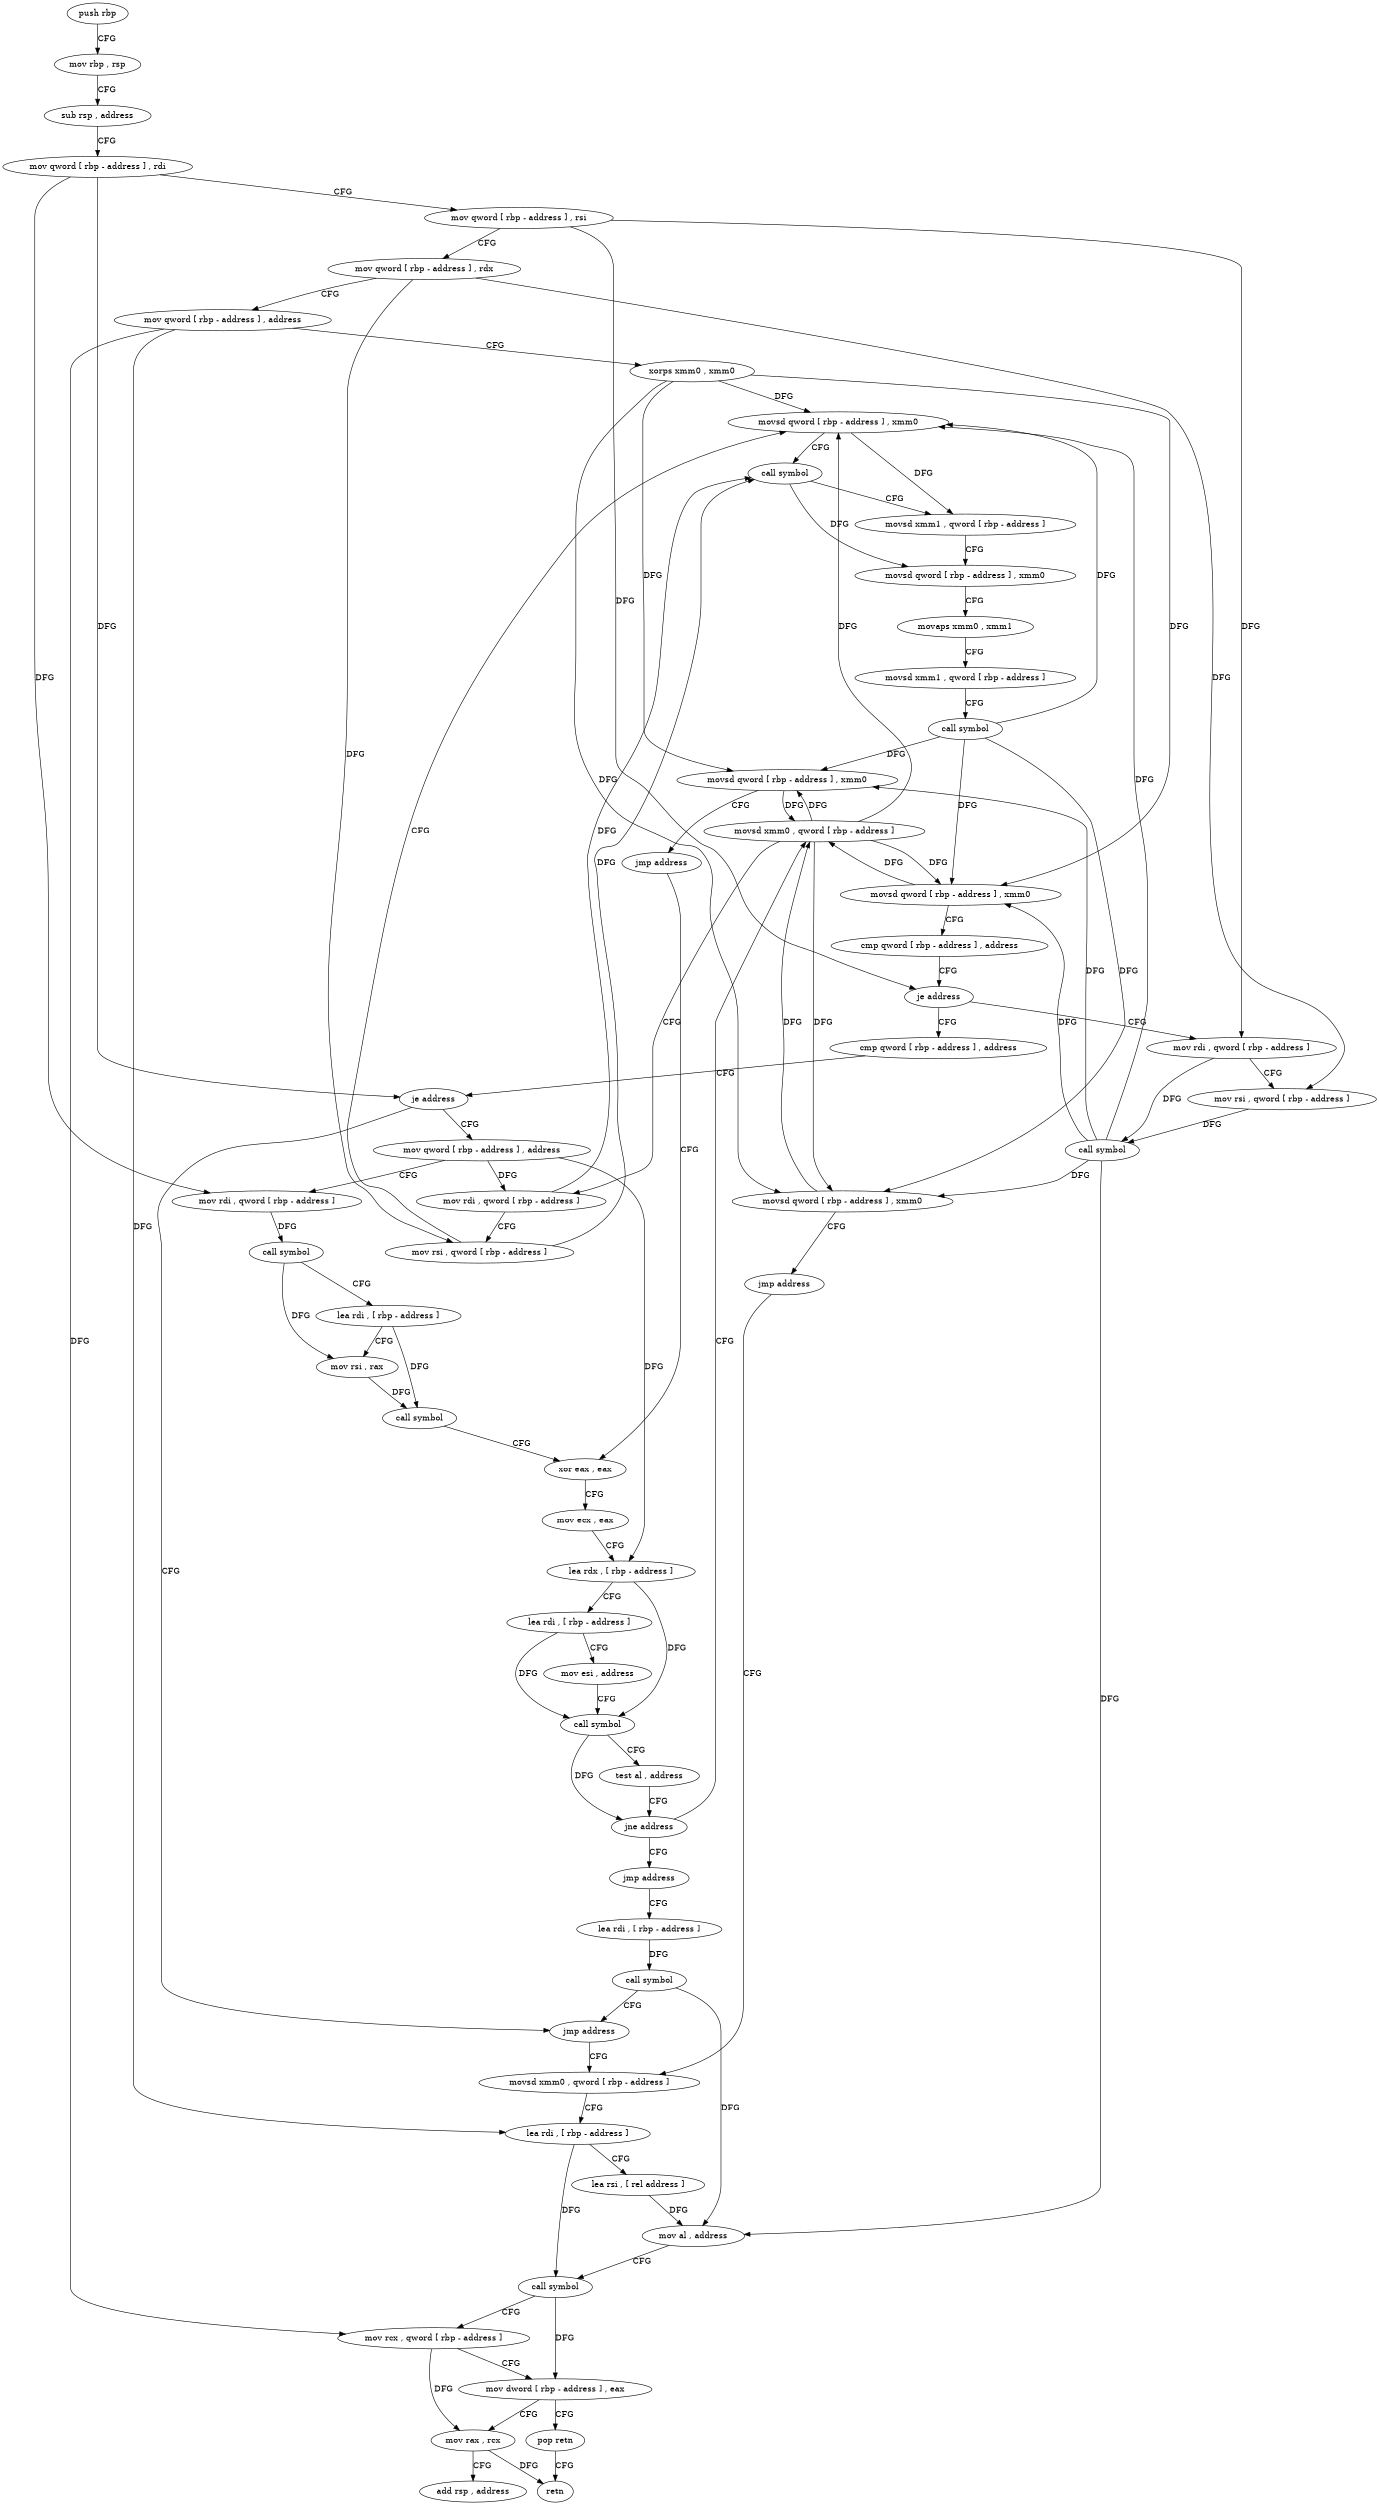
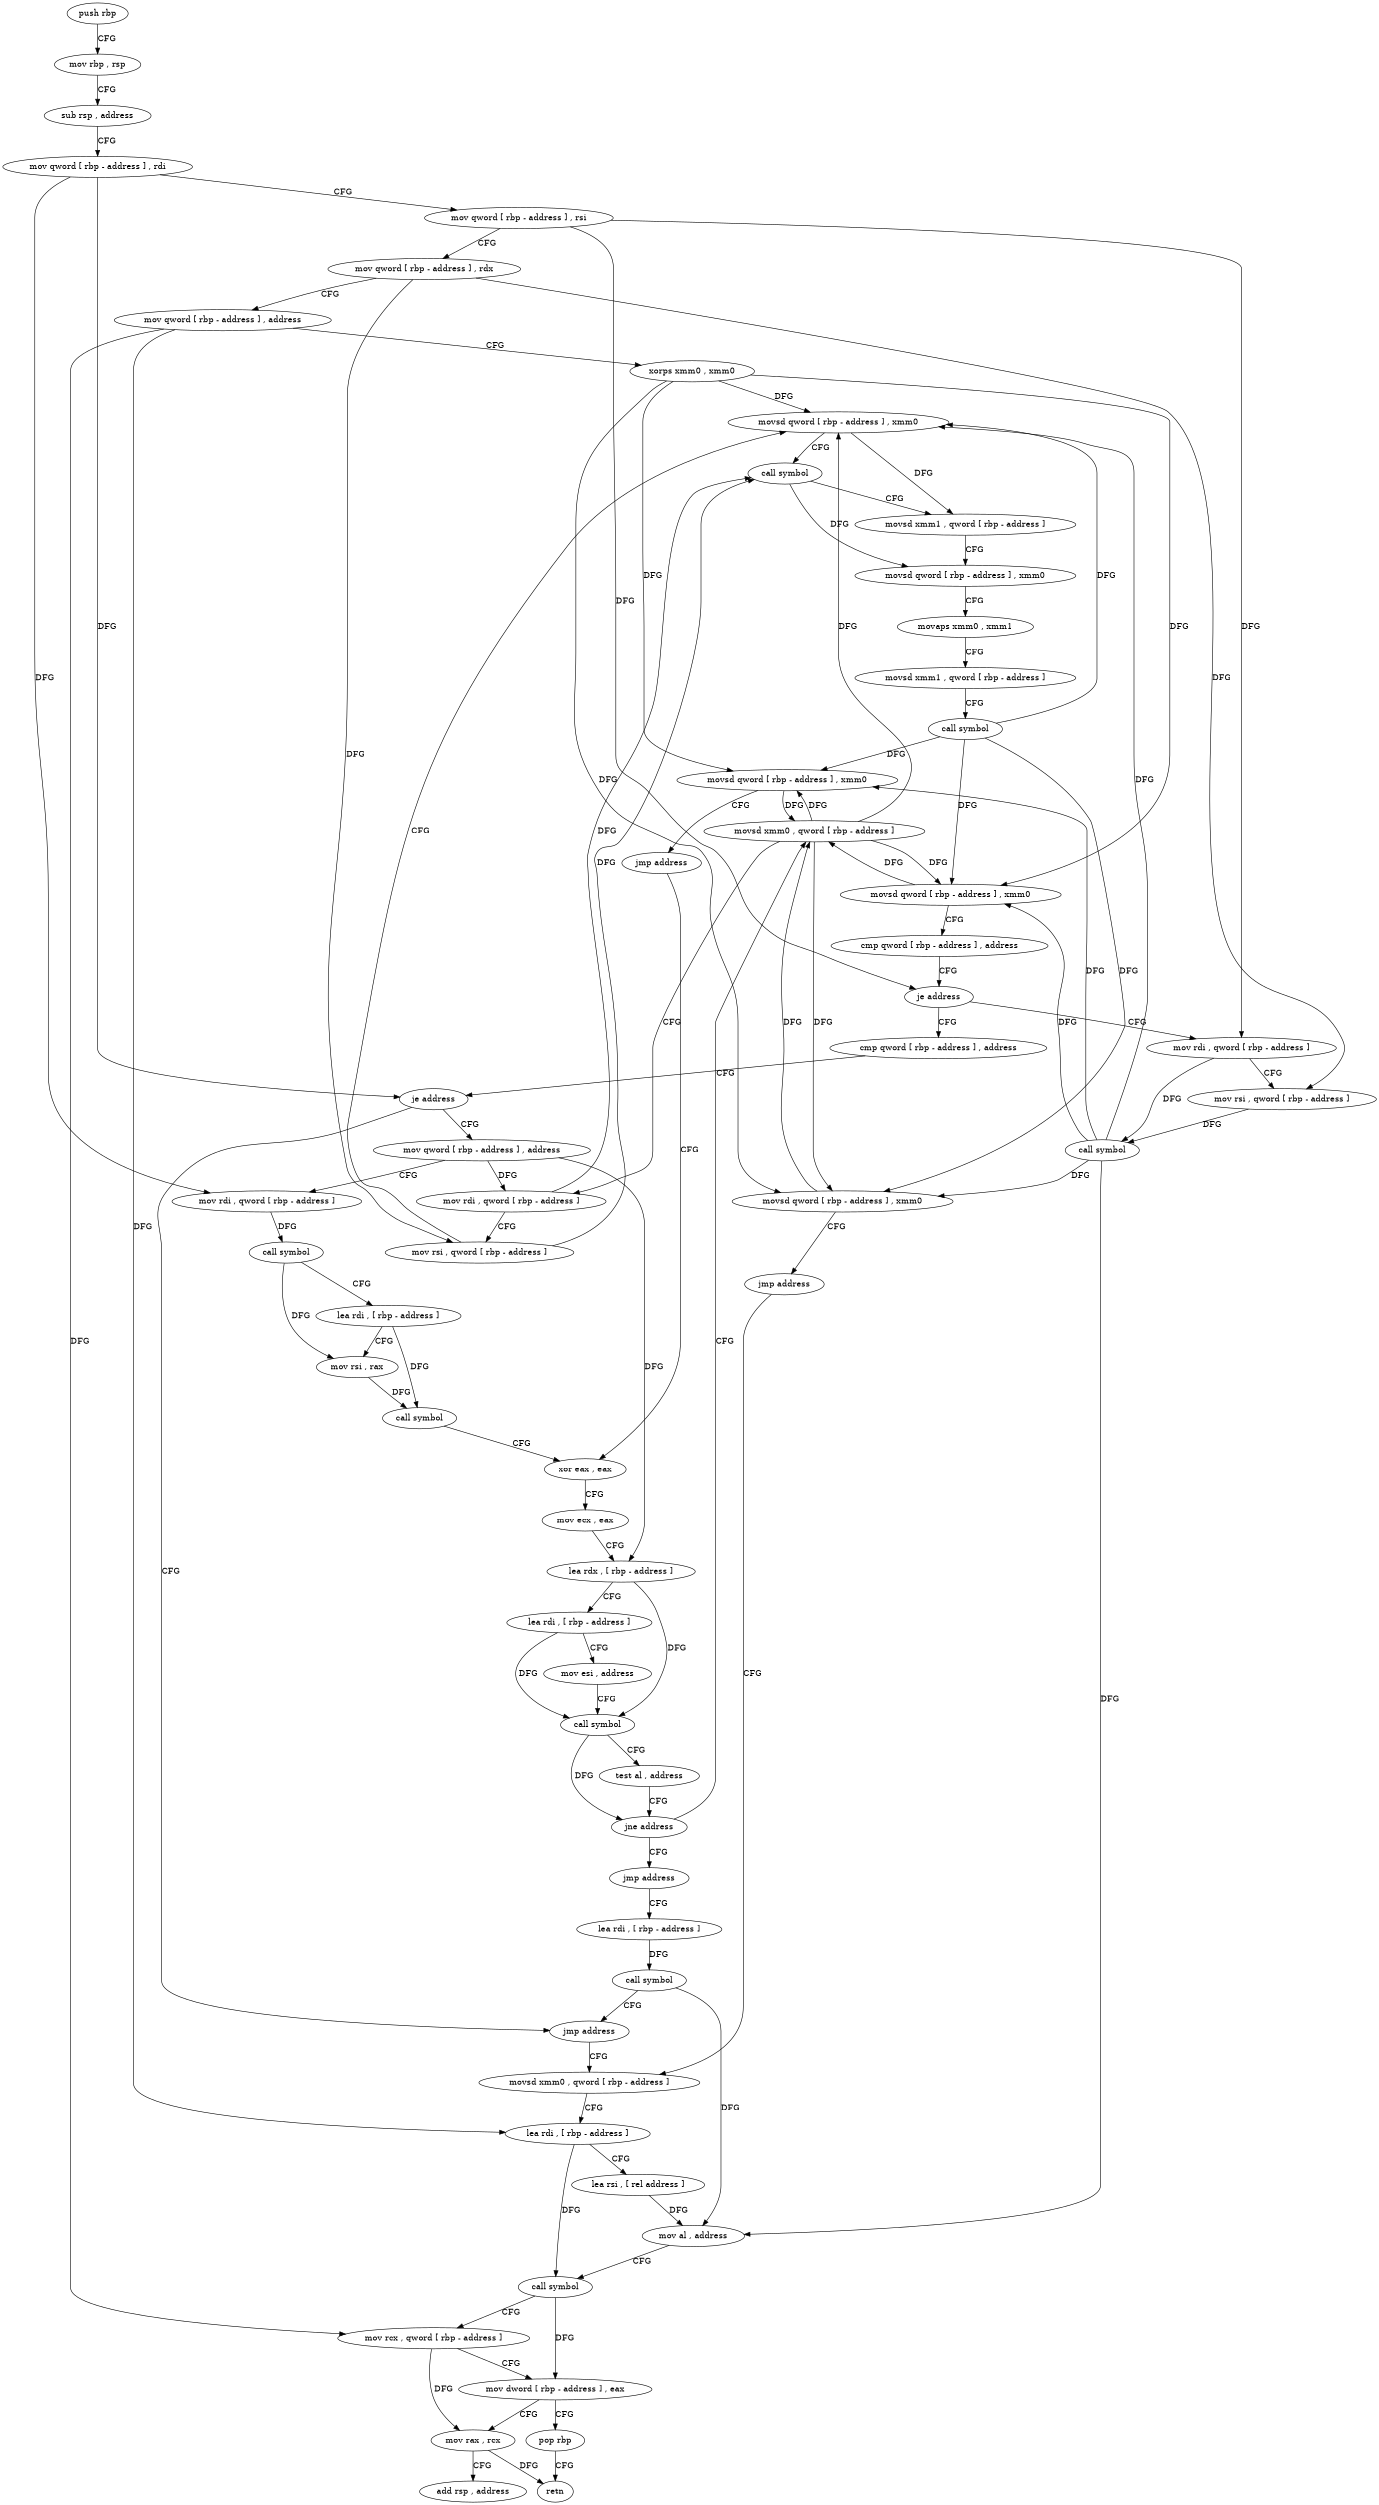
node "pop retn": label "pop retn" -> "pop rbp"
